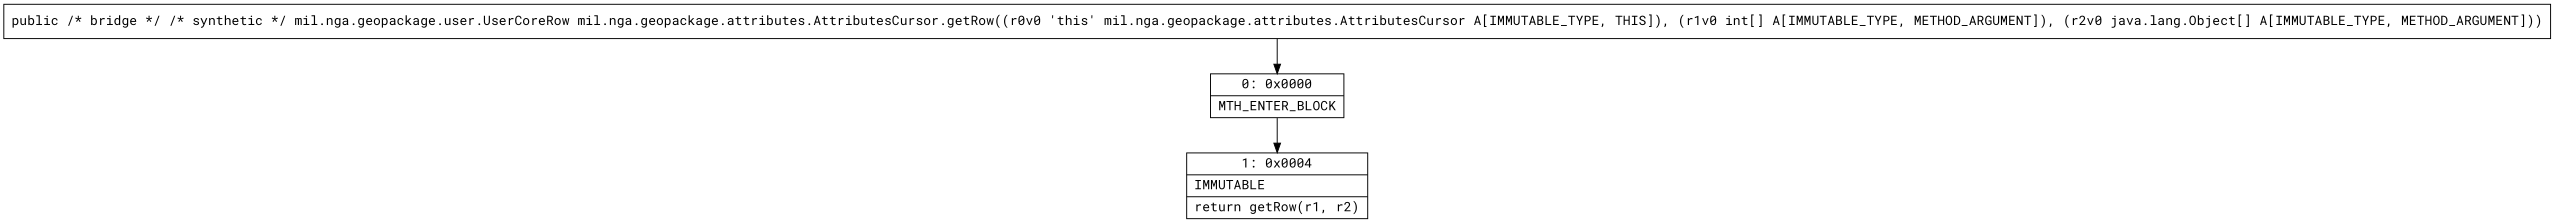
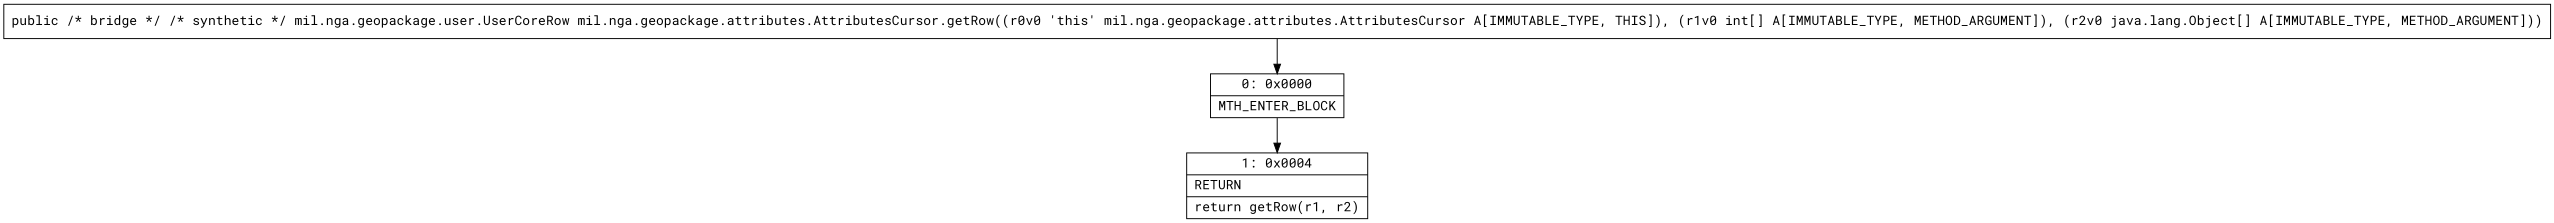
node "1: 0x0004": text "IMMUTABLE" -> "RETURN"
